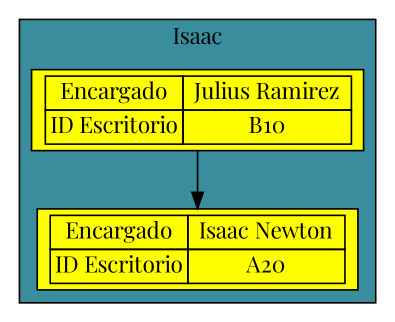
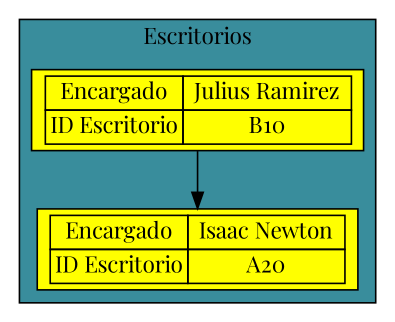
cluster "Isaac": label "Isaac" -> "Escritorios"
